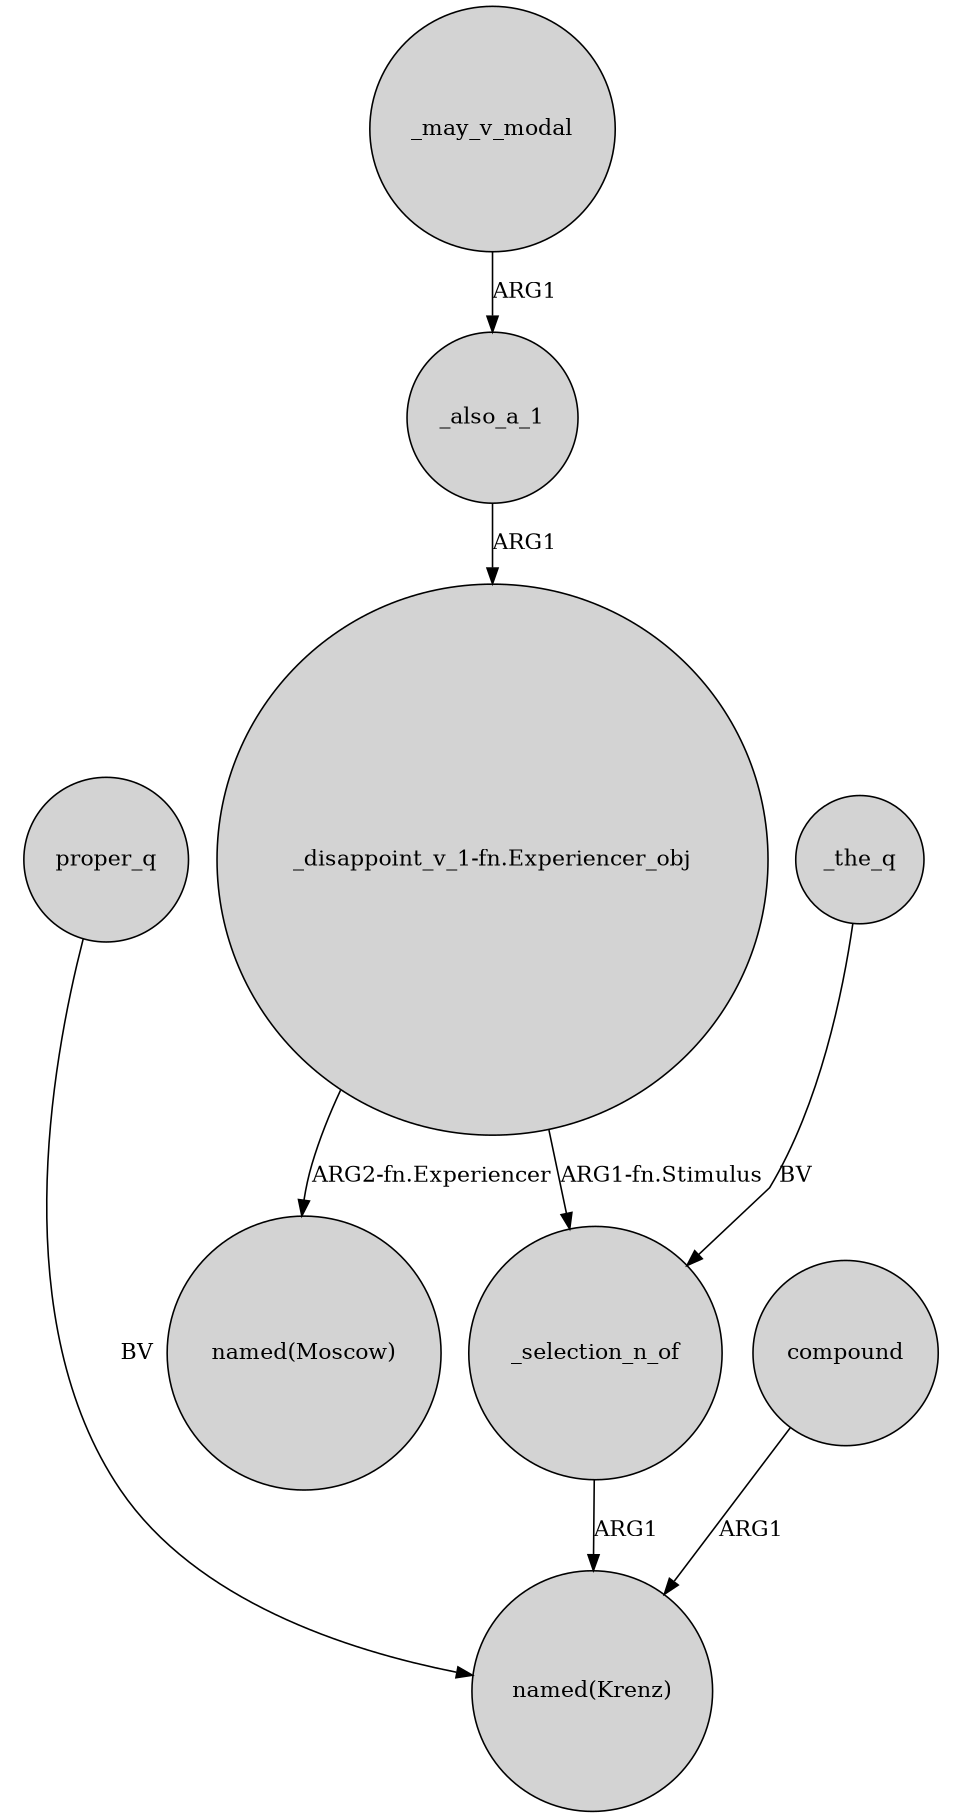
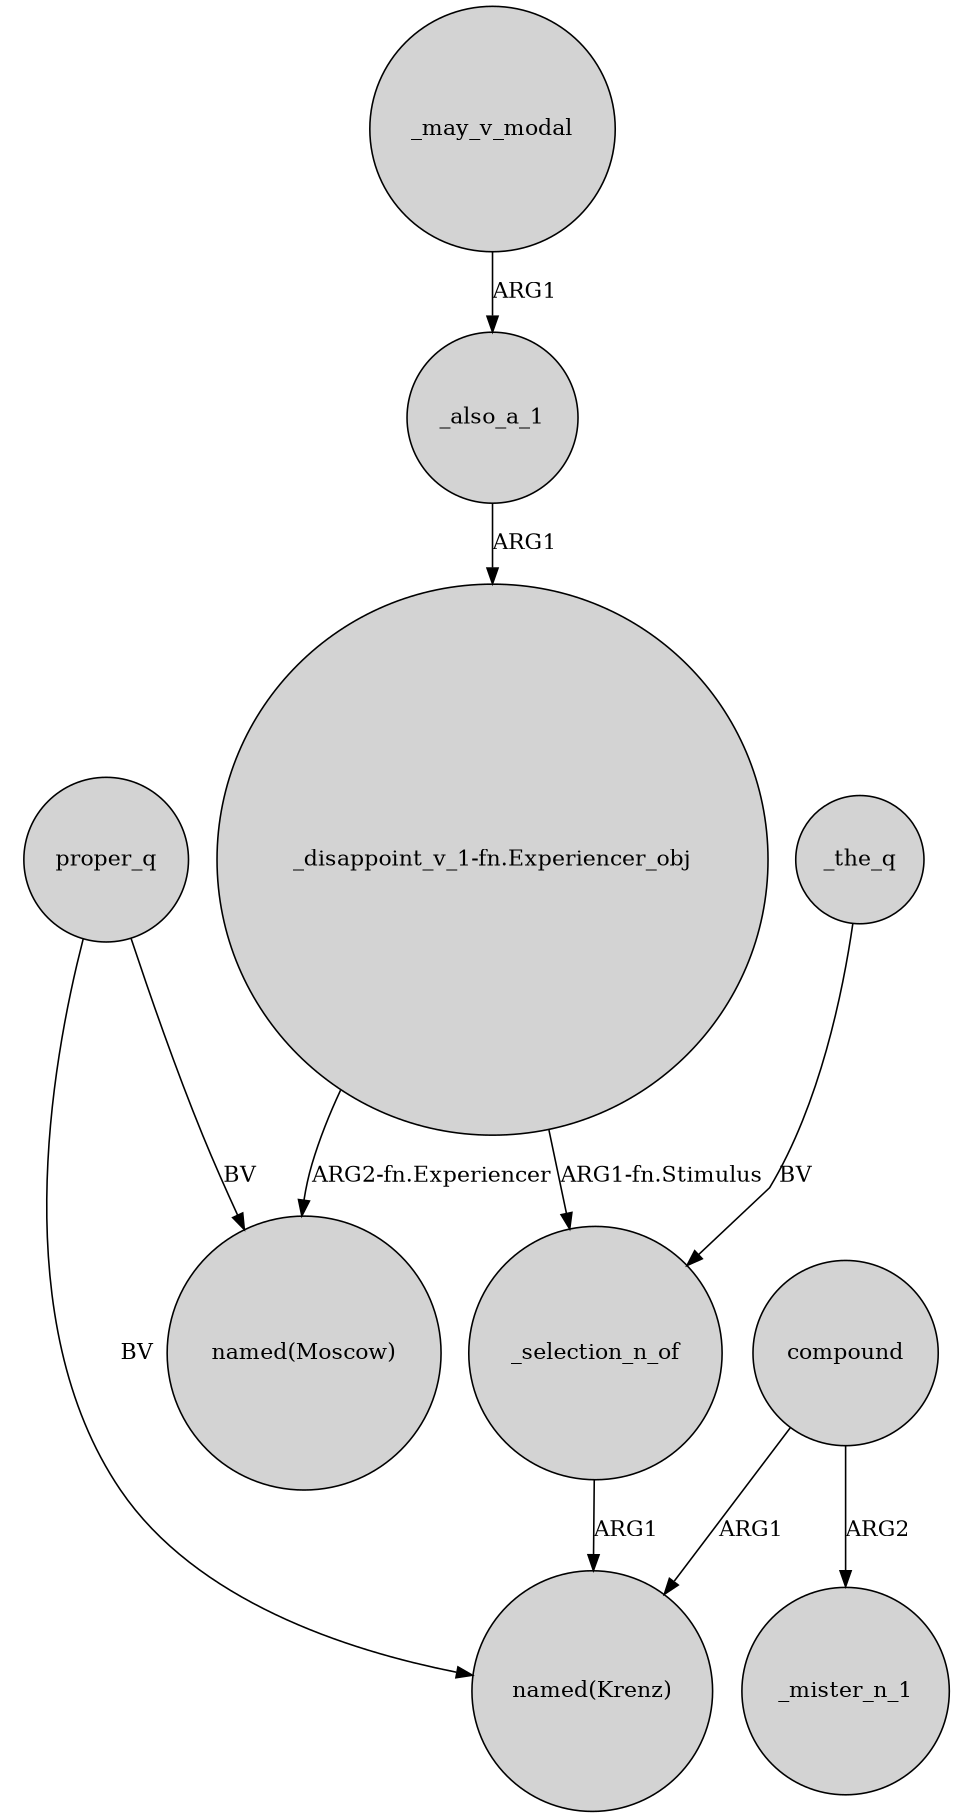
edge "proper_q" -> "named(Moscow)": added, label "BV"
node "_mister_n_1": added
